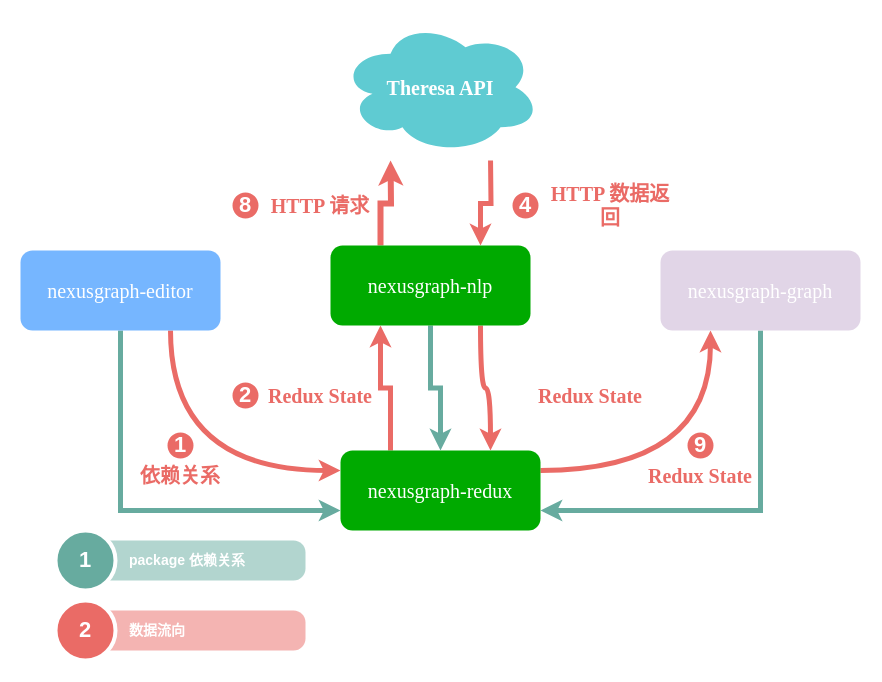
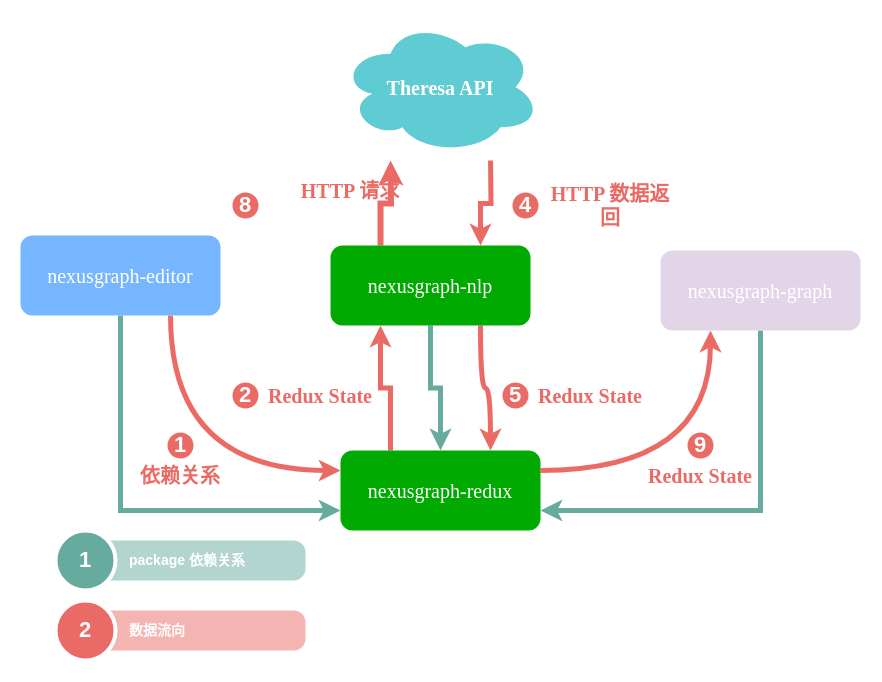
node "HTTP 请求": moved (321, 206) -> (351, 191)
node "nexusgraph-editor": moved (121, 291) -> (121, 276)
node "5": added
